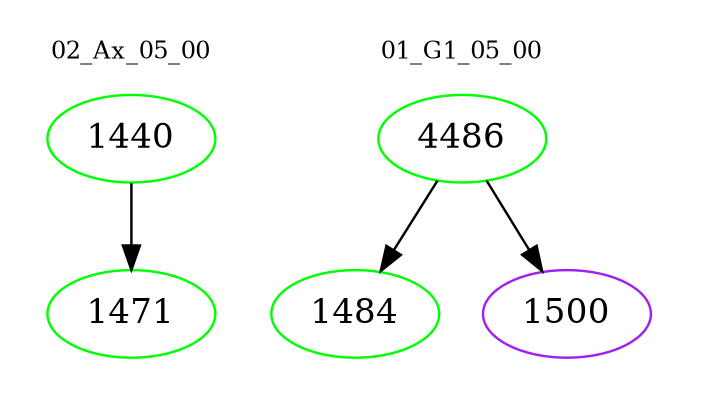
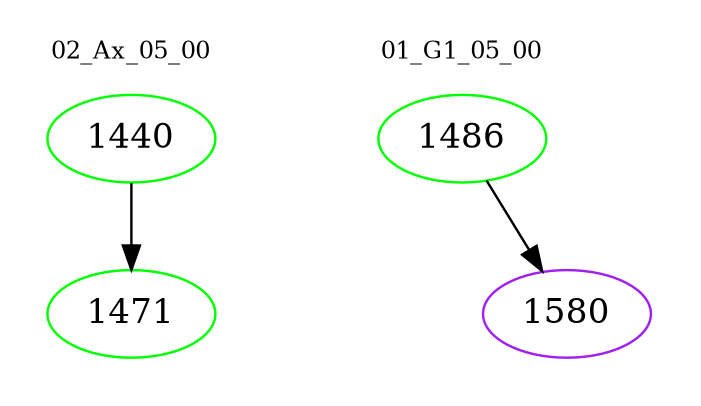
node "4486": label "4486" -> "1486"
node "1484": removed
node "1500": label "1500" -> "1580"
